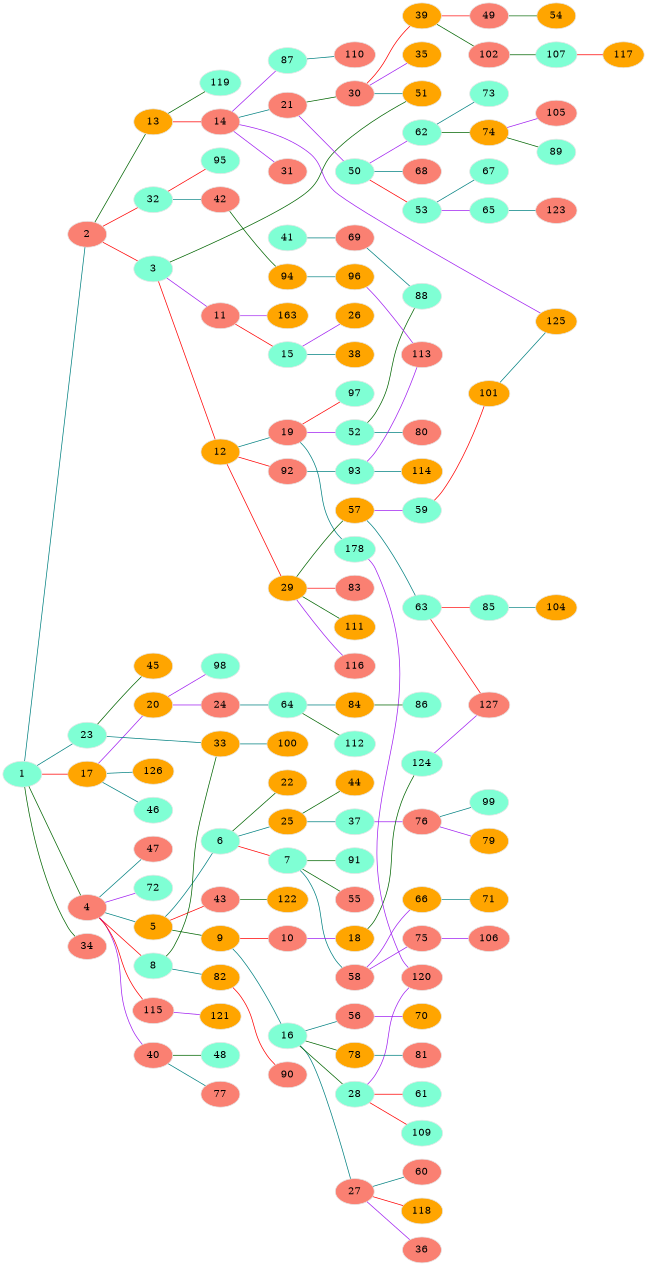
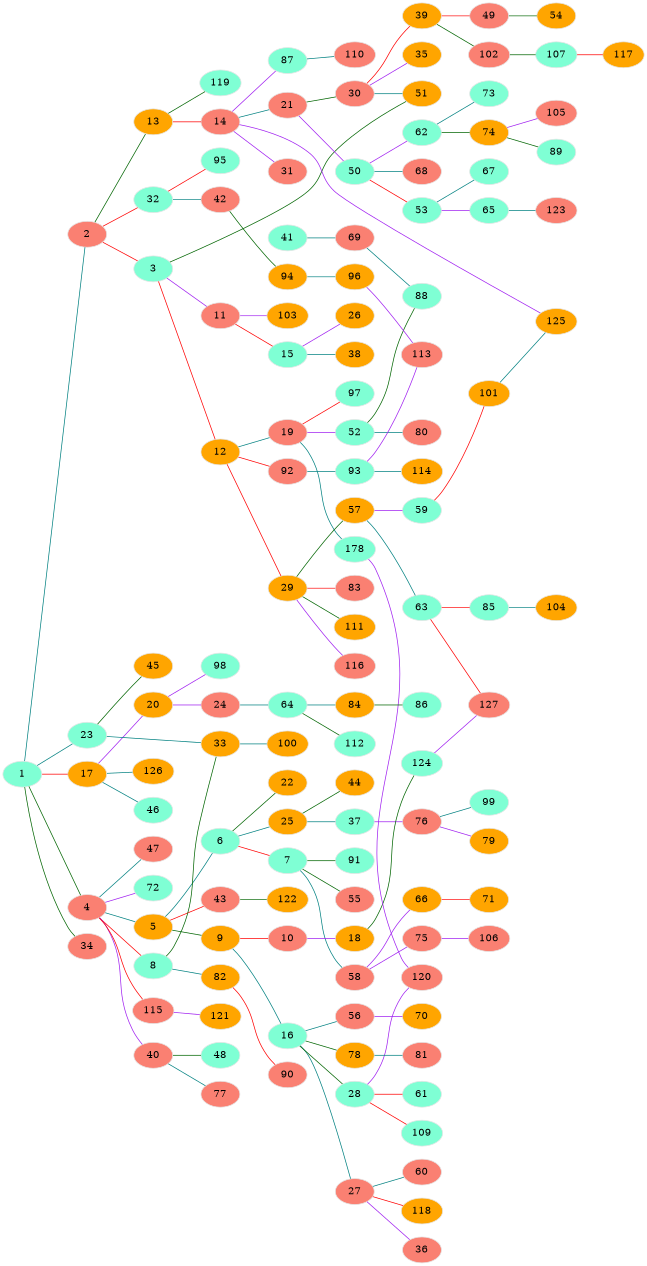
node "163": label "163" -> "103"
edge "66" -- "71": color teal -> red
